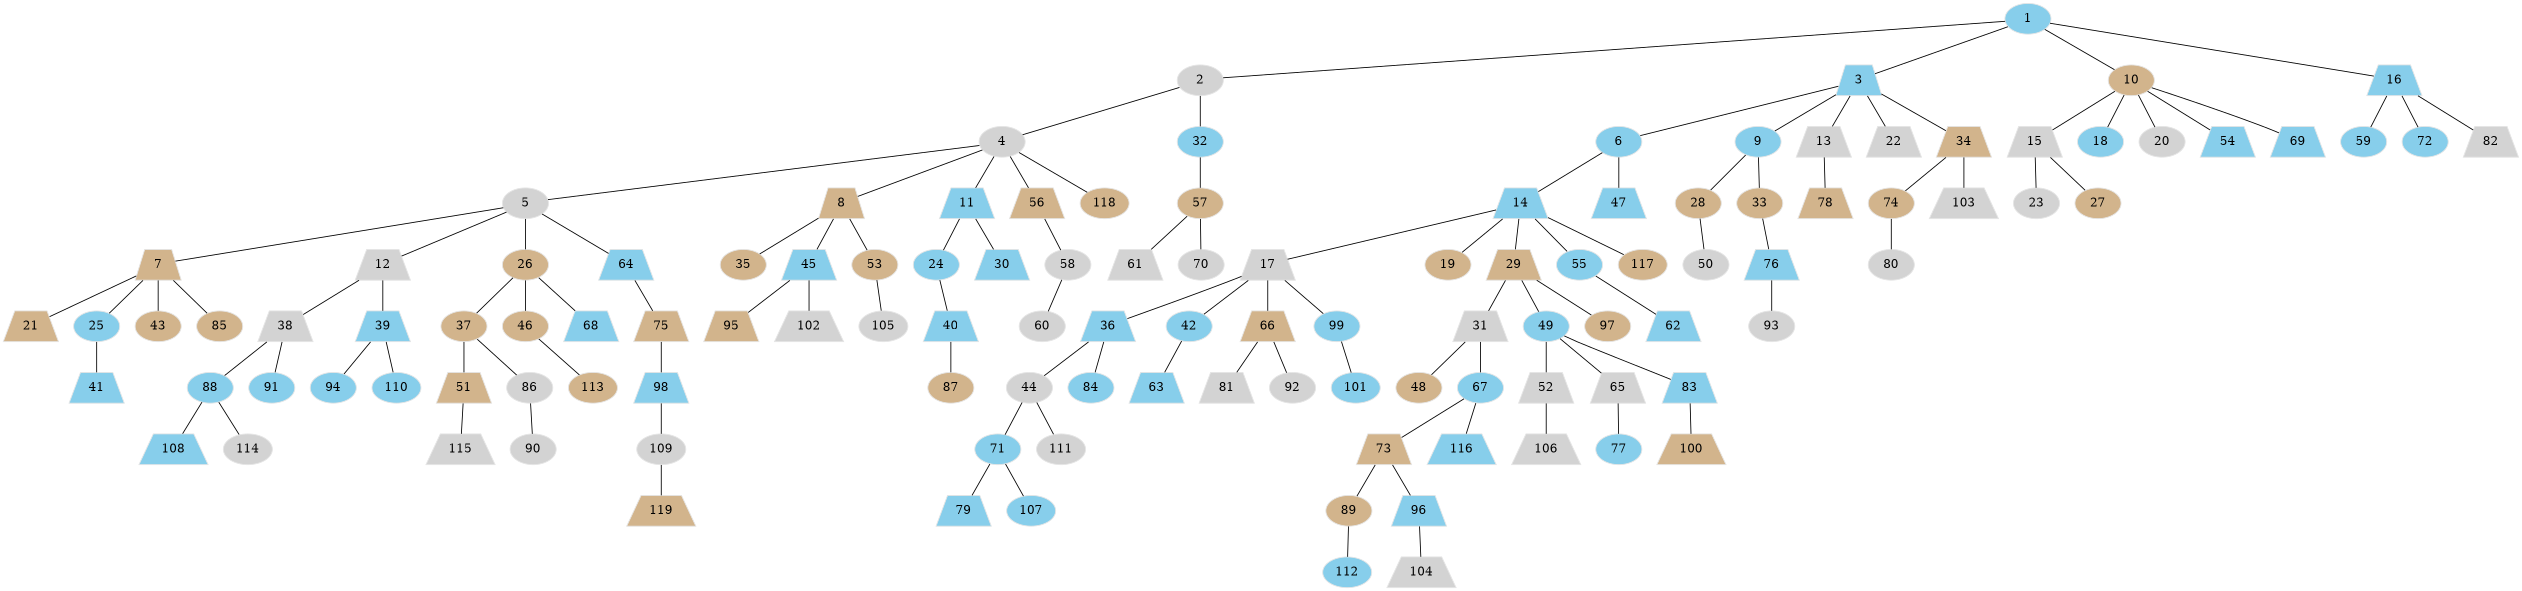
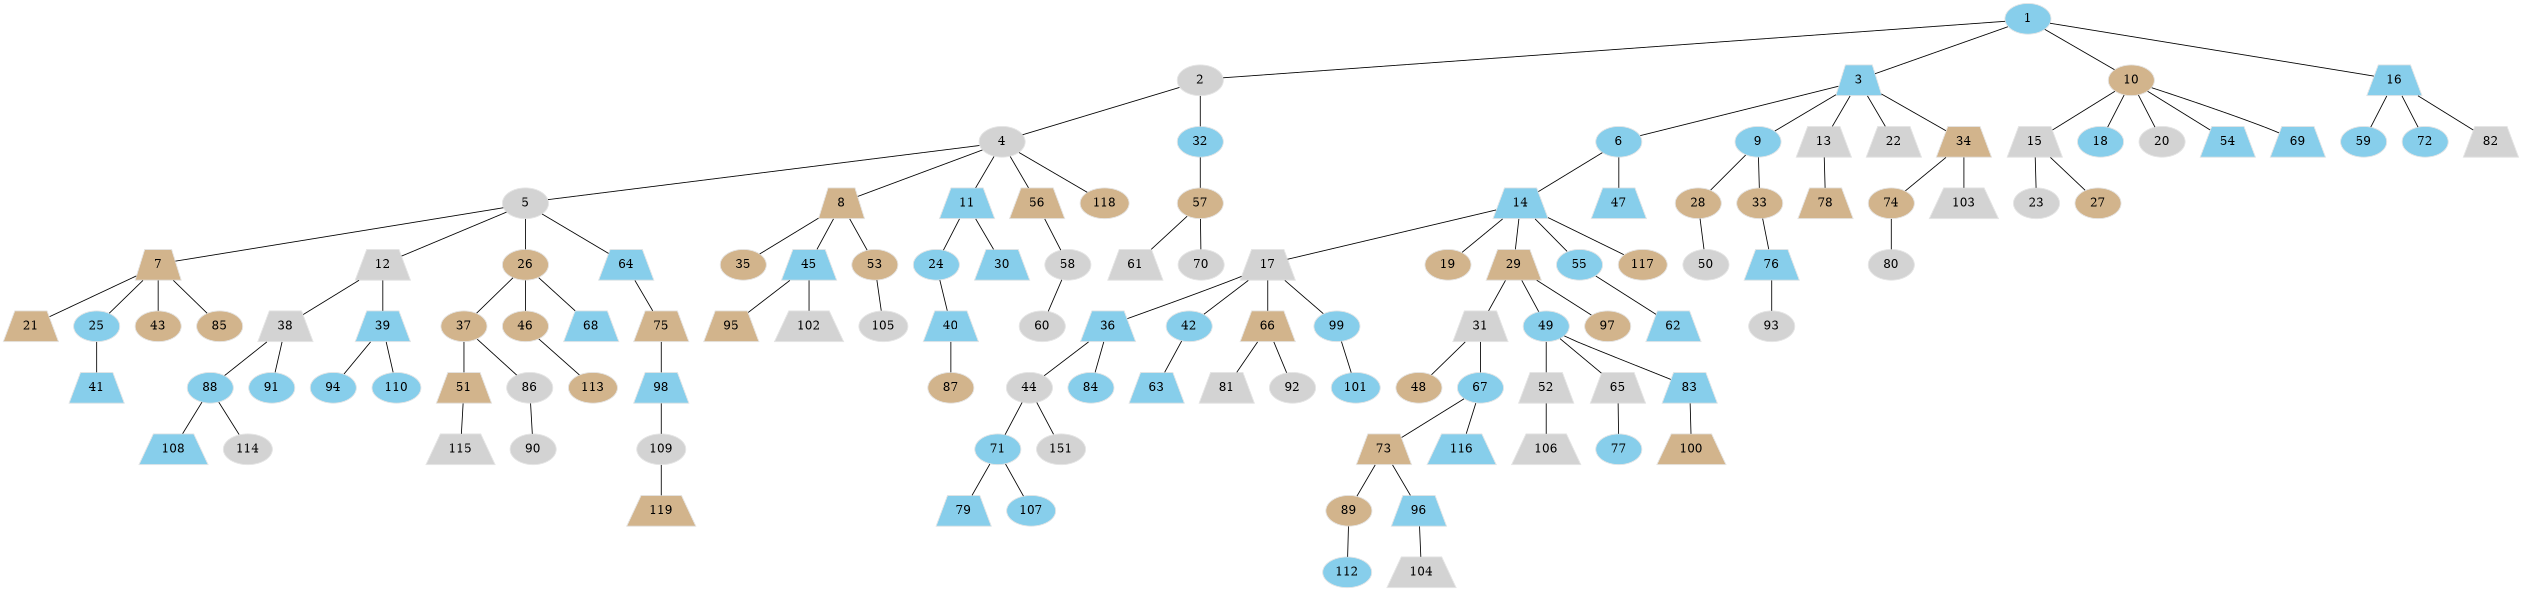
node "111": label "111" -> "151"
